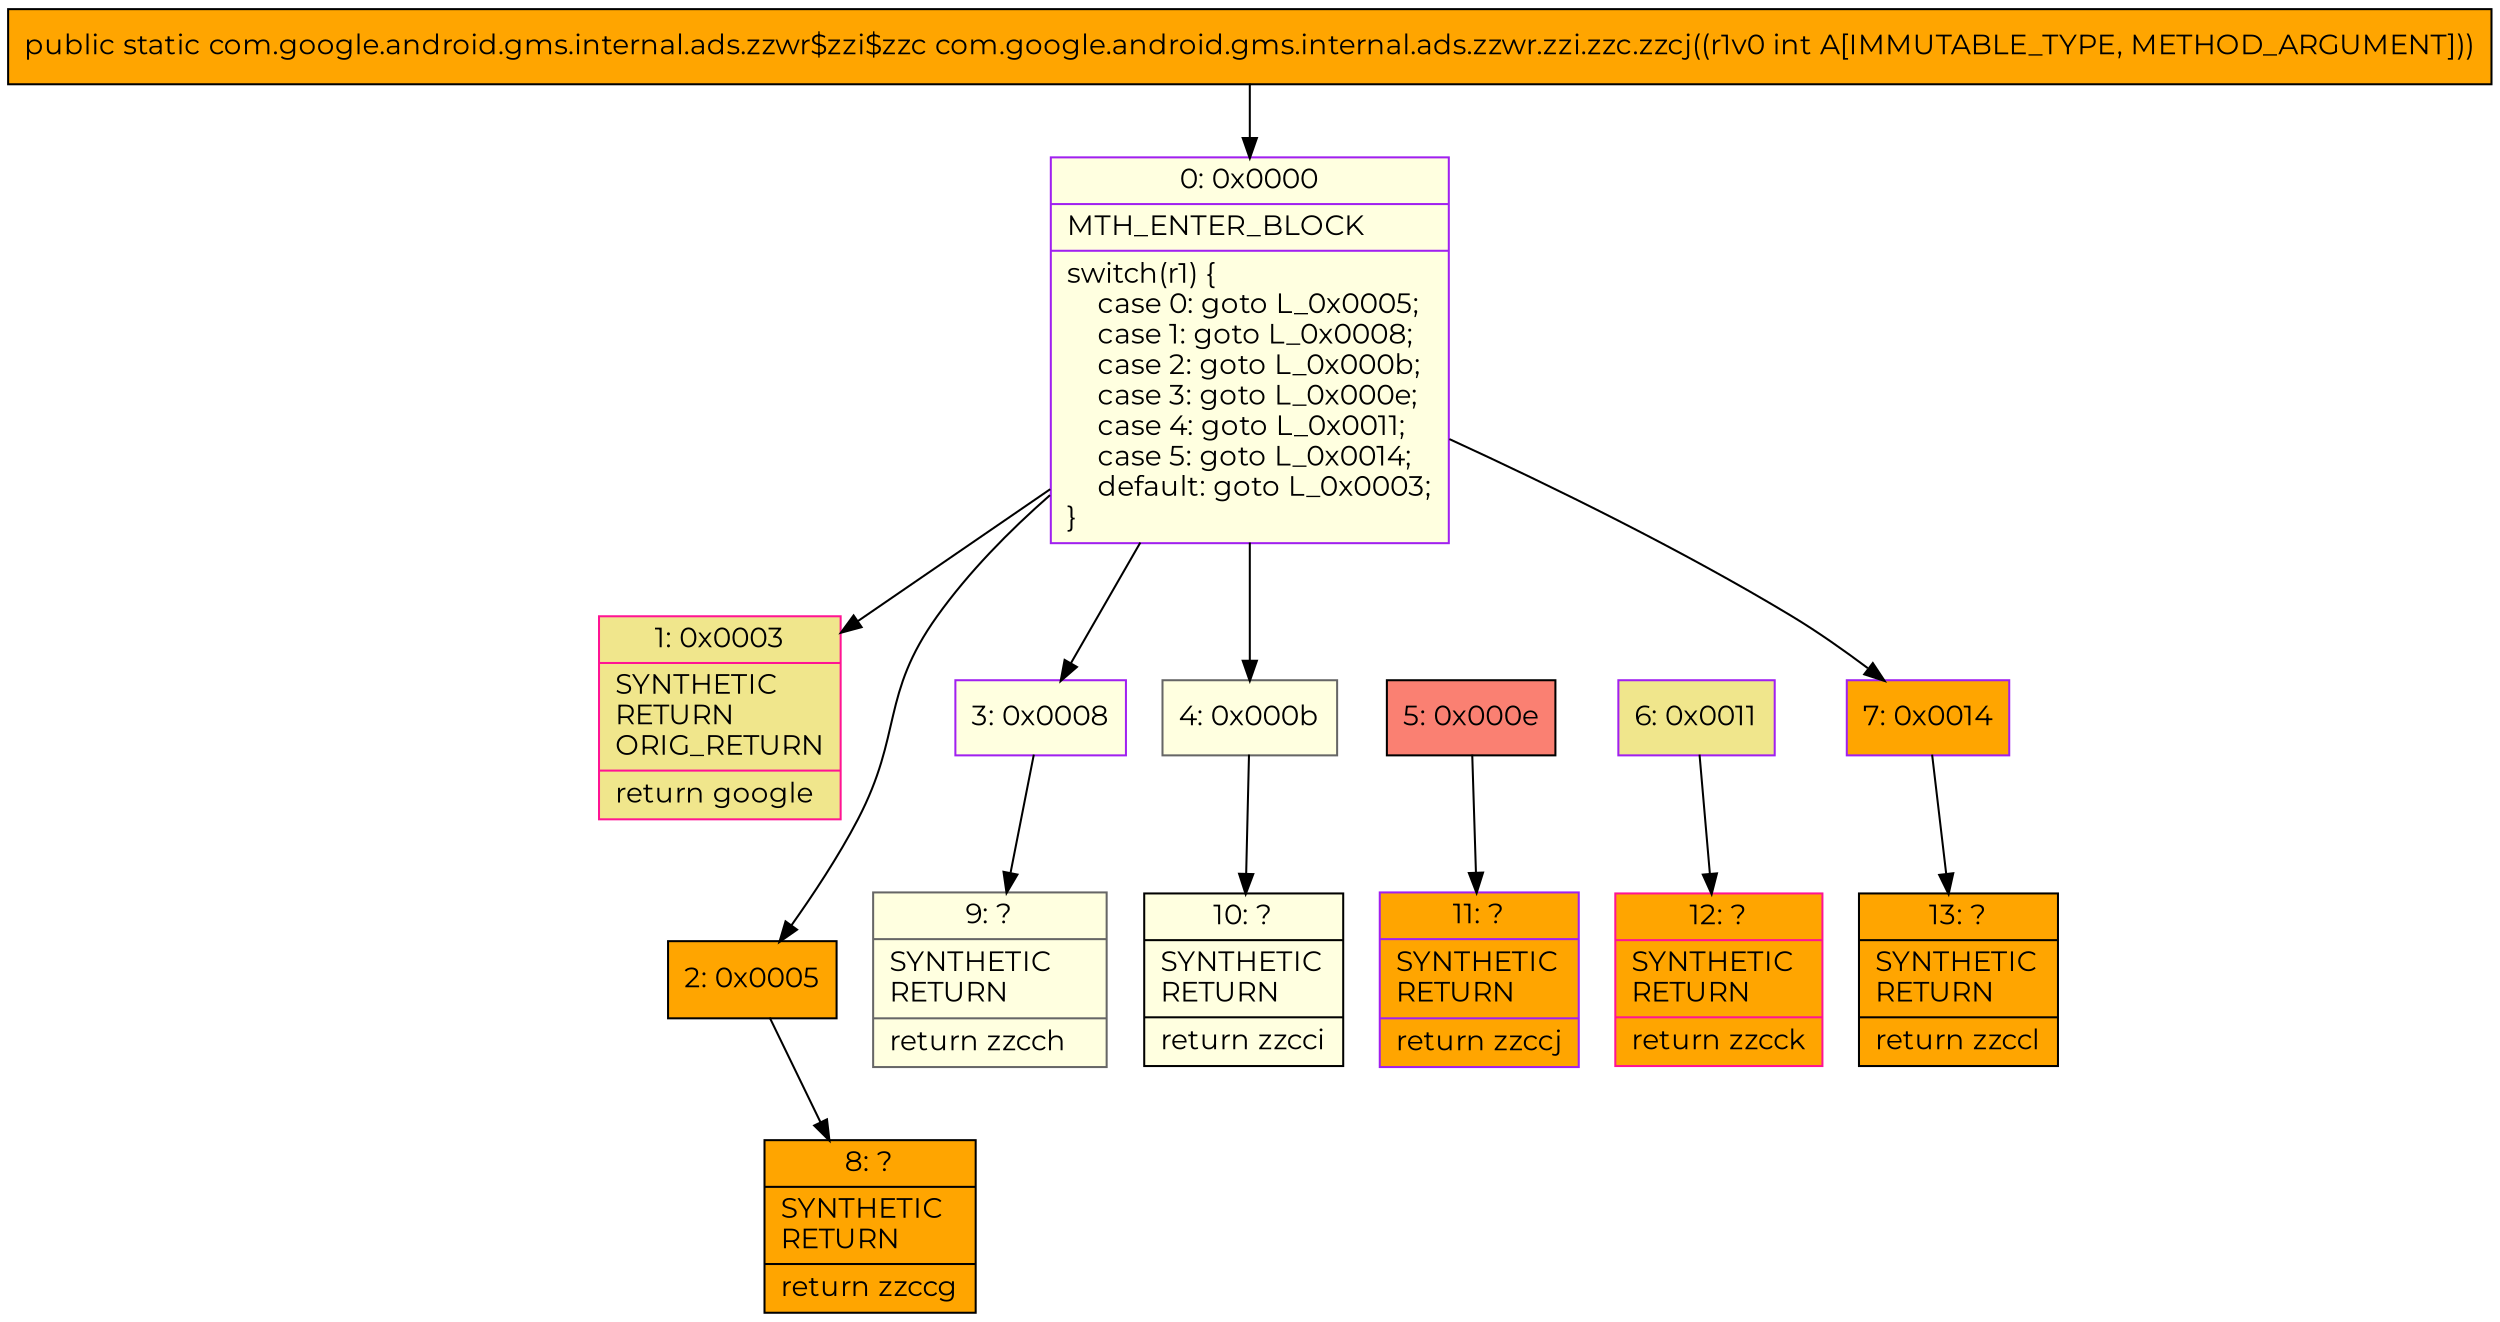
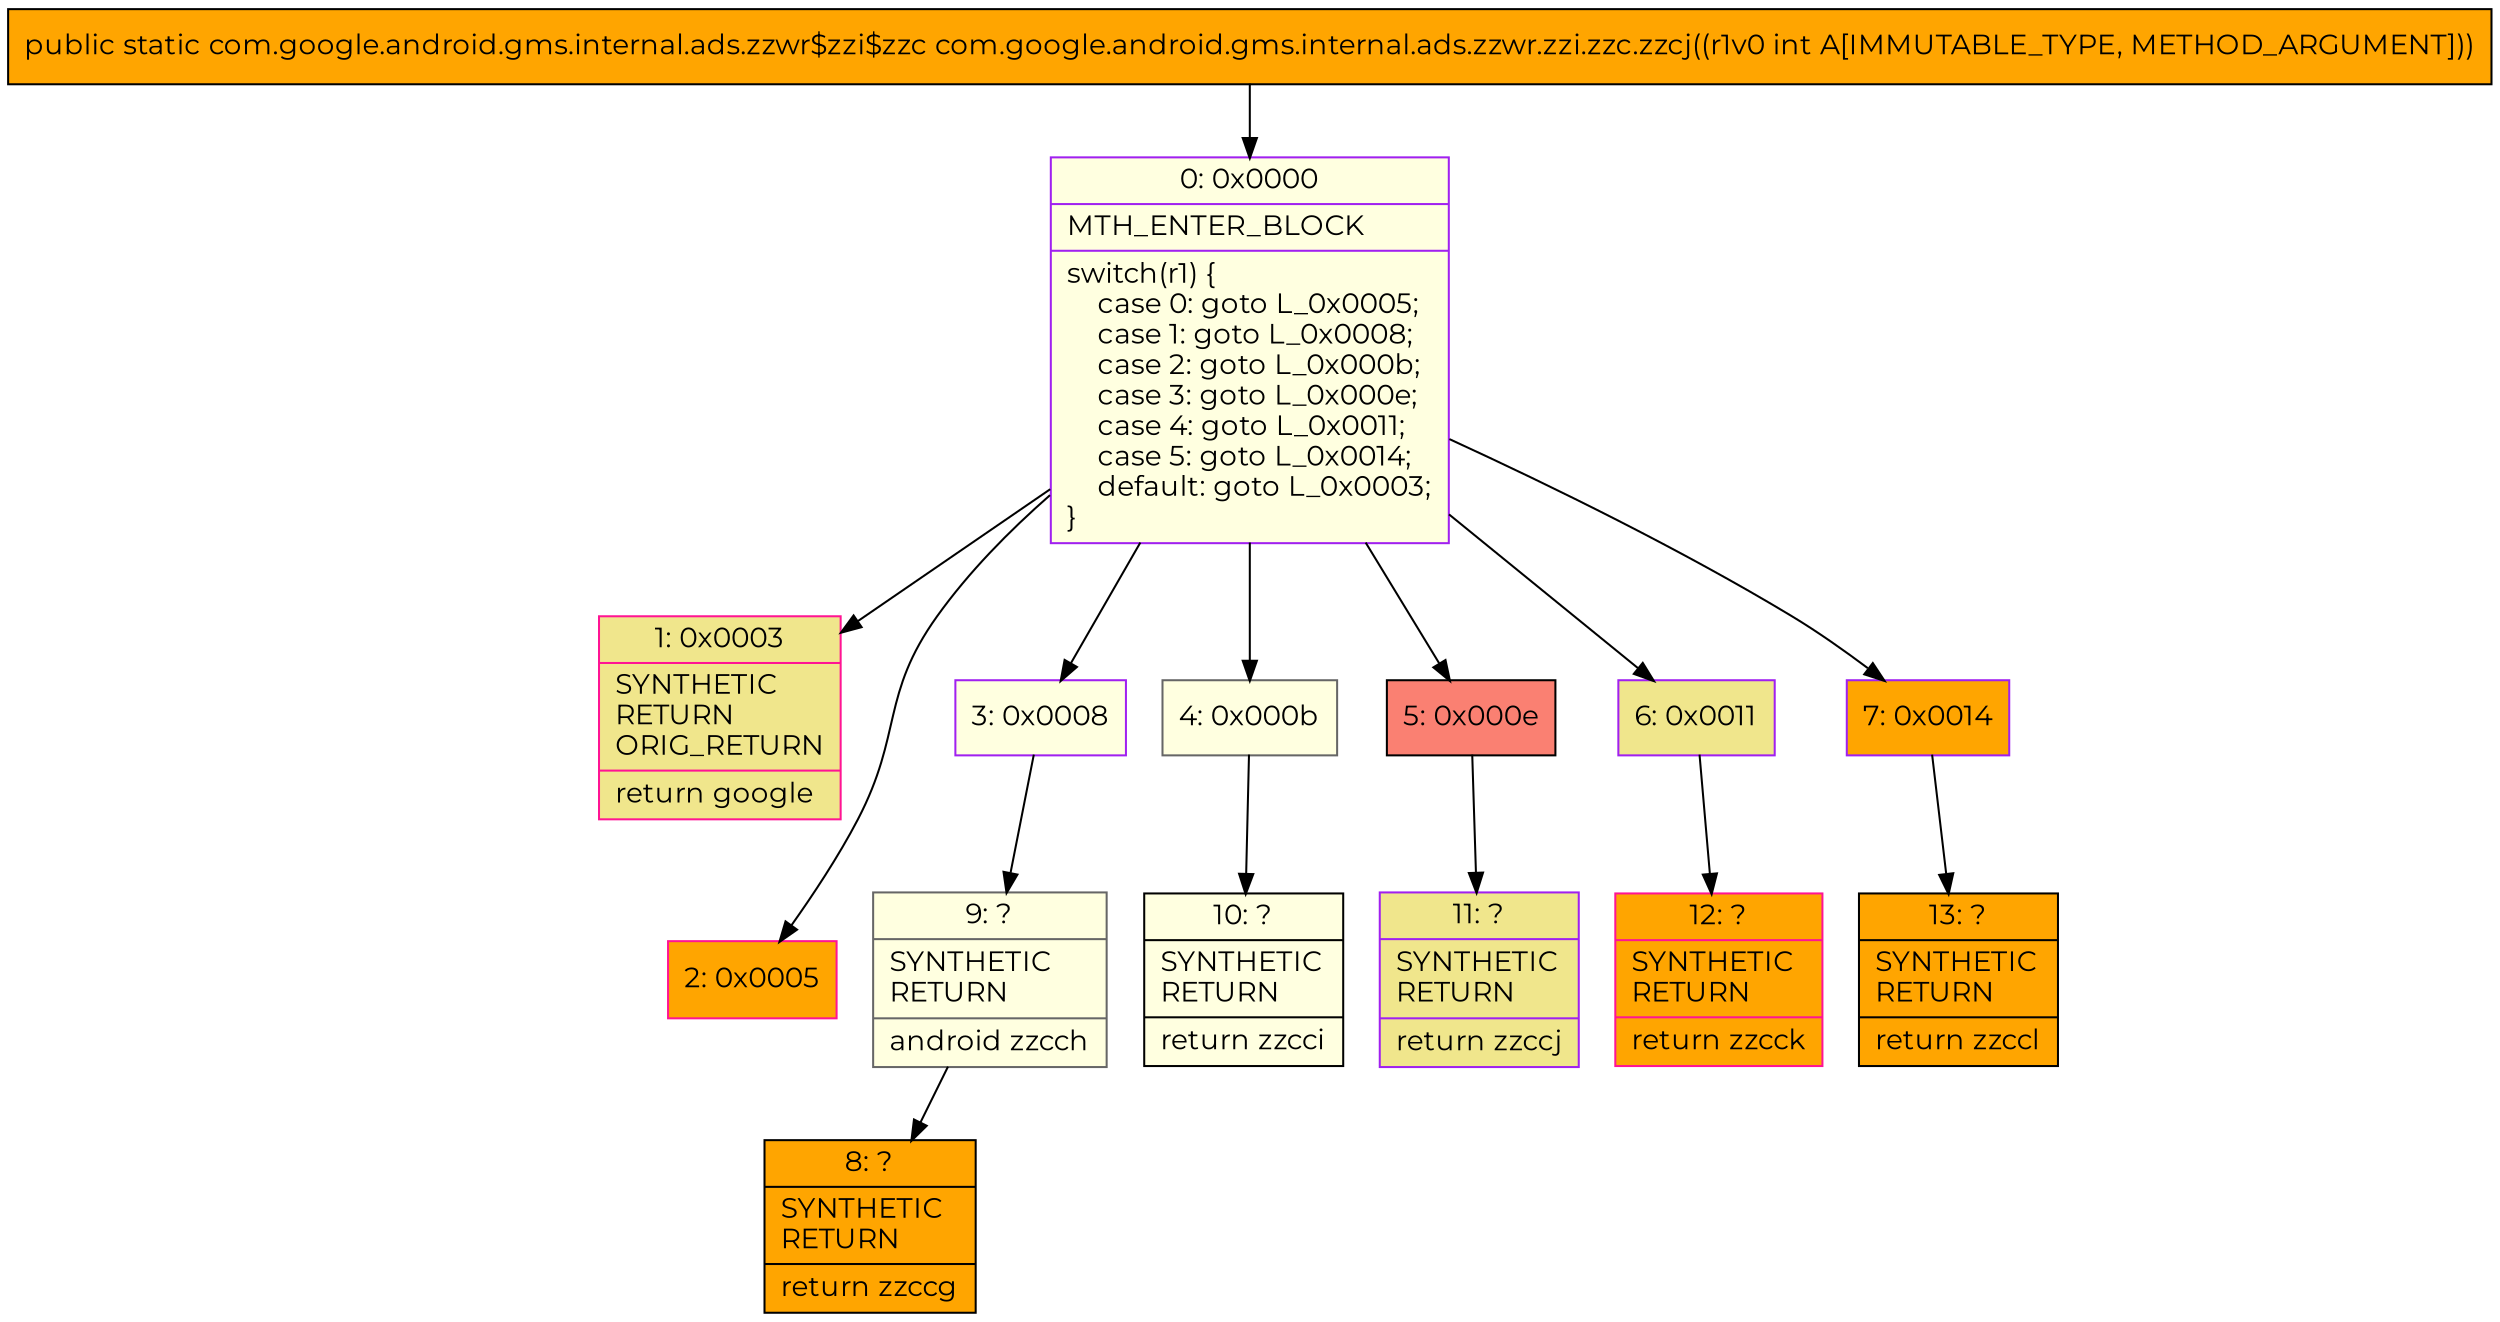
edge "0: 0x0000" -> "6: 0x0011": added
edge "0: 0x0000" -> "5: 0x000e": added
node "2: 0x0005": color black -> deeppink
node "11: ?": fillcolor orange -> khaki
node "9: ?": text "return zzcch" -> "android zzcch"
edge "2: 0x0005" -> "8: ?": now "9: ?" -> "8: ?"
